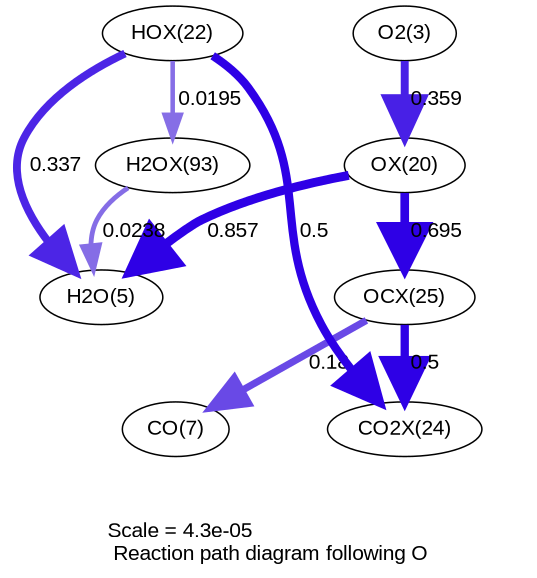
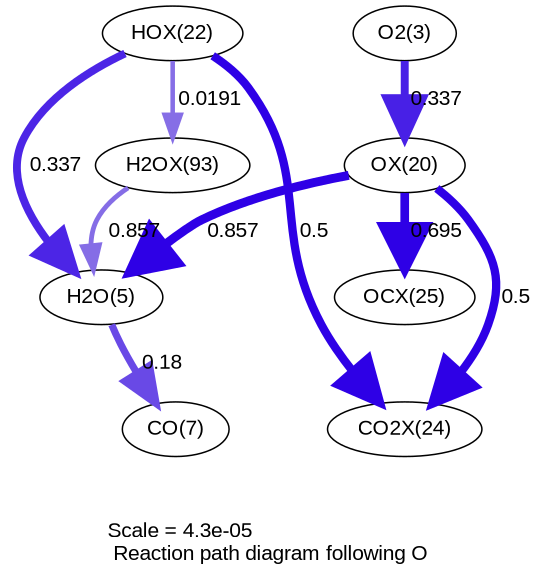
edge "HOX(22)" -> "H2OX(93)": label " 0.0195" -> " 0.0191"
edge "O2(3)" -> "OX(20)": label " 0.359" -> " 0.337"
edge "H2OX(93)" -> "H2O(5)": label " 0.0238" -> " 0.857"
edge "OCX(25)" -> "CO2X(24)": now "OX(20)" -> "CO2X(24)"
edge "OCX(25)" -> "CO(7)": now "H2O(5)" -> "CO(7)"
